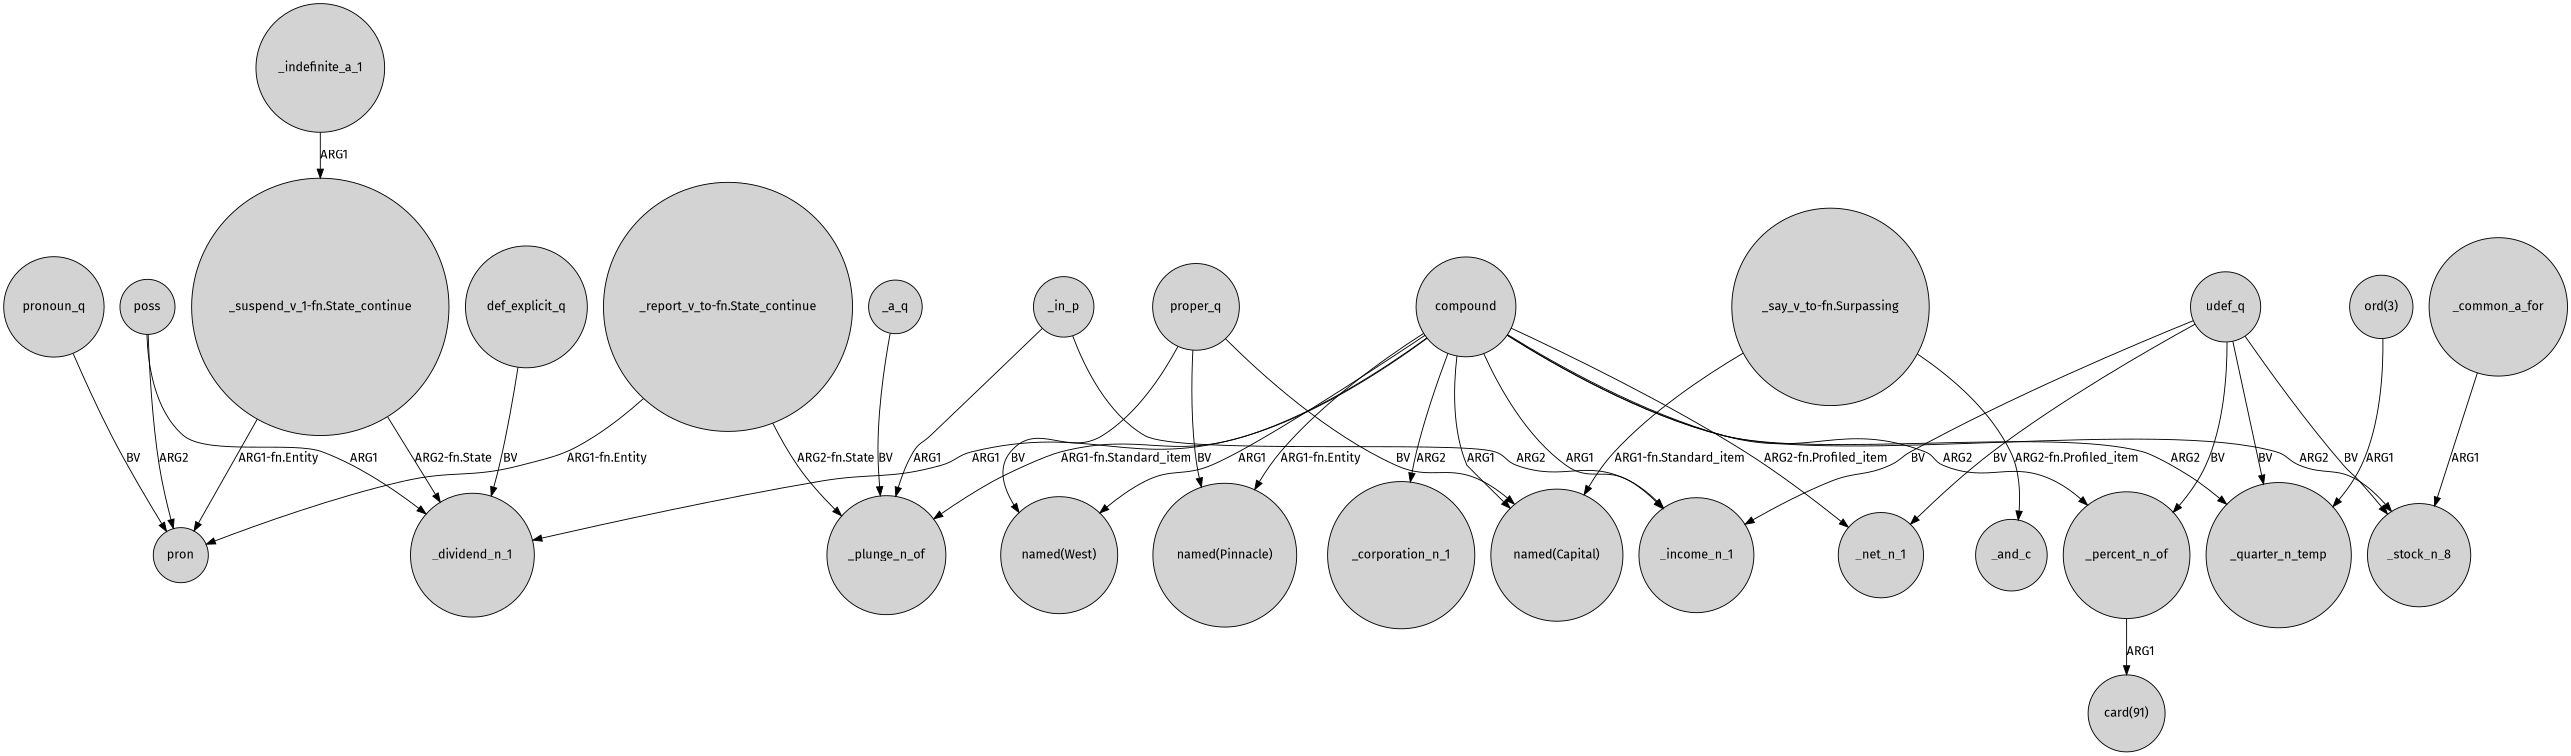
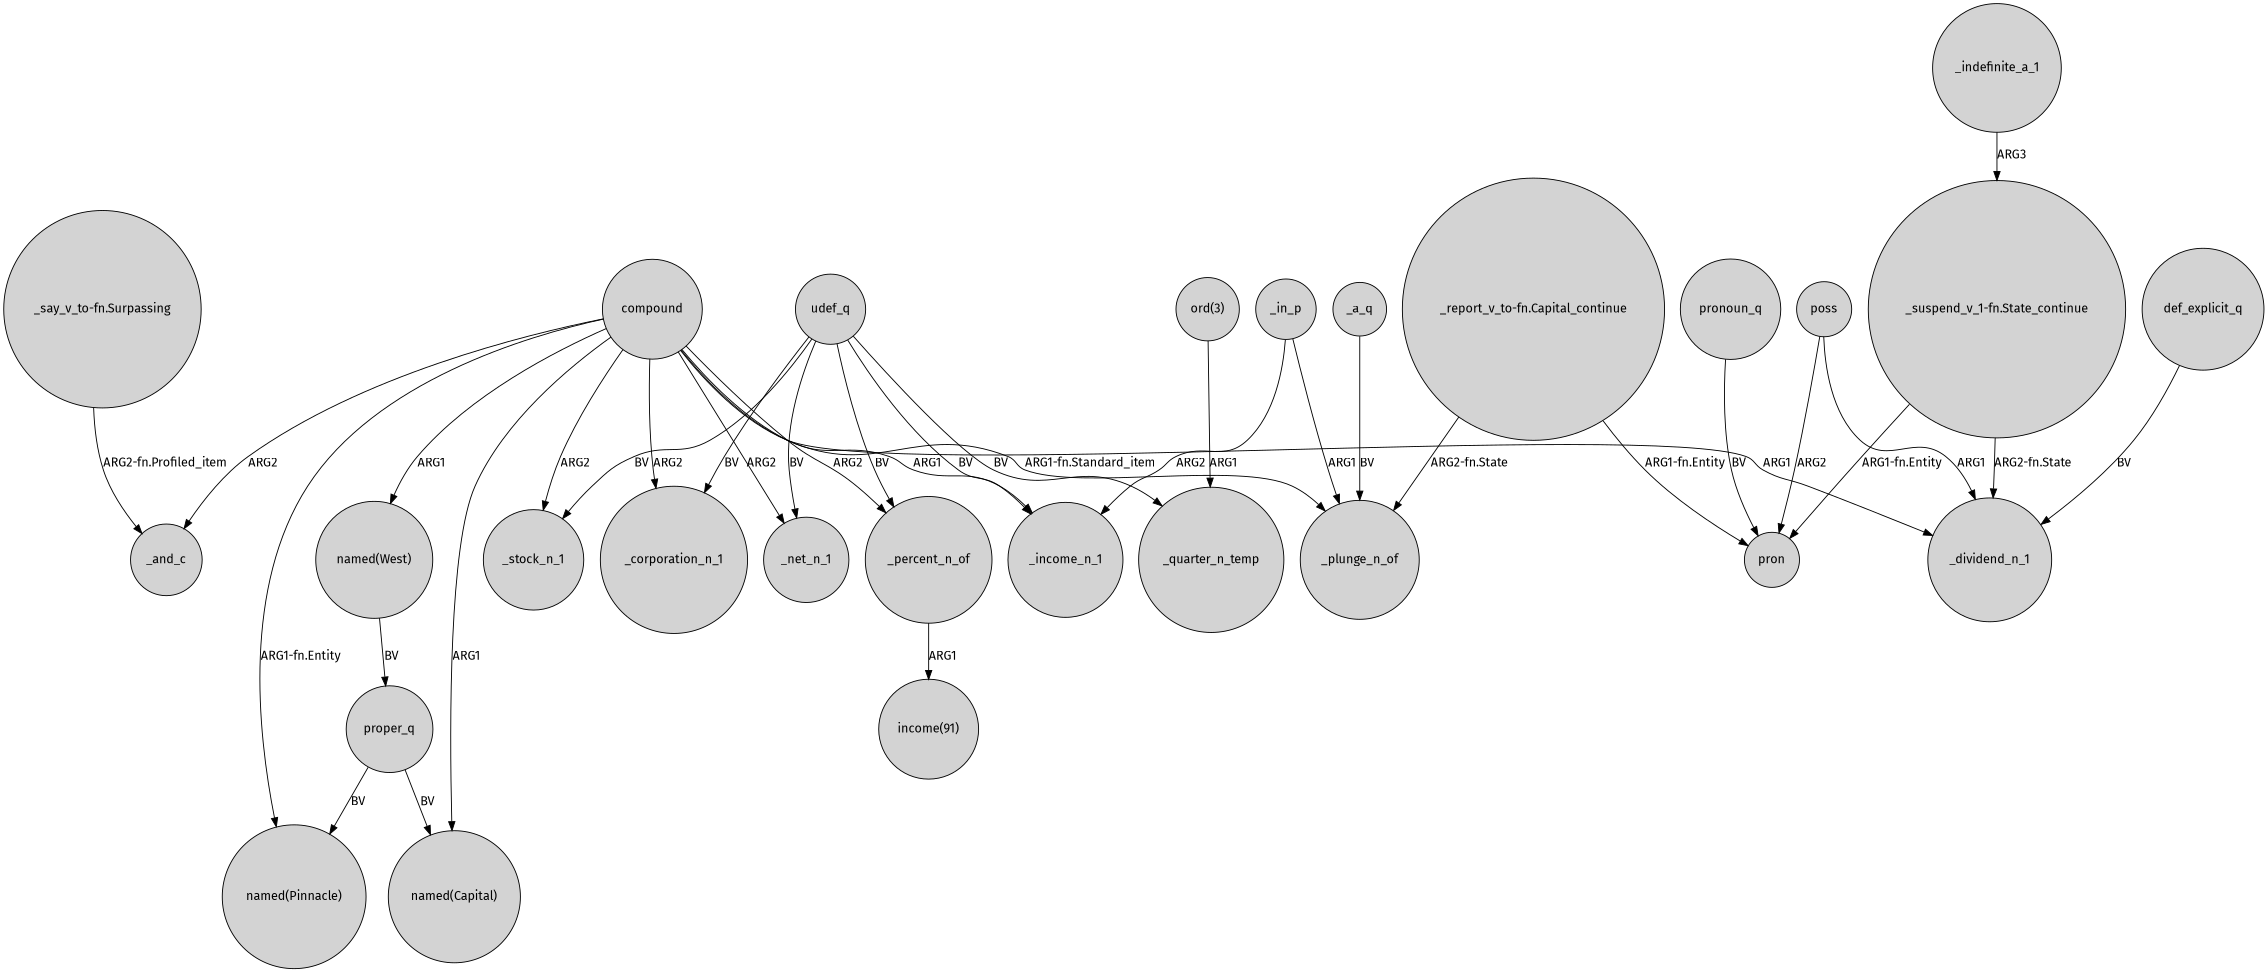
edge "_indefinite_a_1" -> "_suspend_v_1-fn.State_continue": label "ARG1" -> "ARG3"
node "_report_v_to-fn.State_continue": label "_report_v_to-fn.State_continue" -> "_report_v_to-fn.Capital_continue"
node "_common_a_for": removed
edge "_say_v_to-fn.Surpassing" -> "named(Capital)": removed, label "ARG1-fn.Standard_item"
edge "udef_q" -> "_corporation_n_1": added, label "BV"
edge "proper_q" -> "named(West)": reversed
edge "compound" -> "_quarter_n_temp": now "compound" -> "_and_c"
edge "compound" -> "_net_n_1": label "ARG2-fn.Profiled_item" -> "ARG2"
node "_stock_n_8": label "_stock_n_8" -> "_stock_n_1"
node "card(91)": label "card(91)" -> "income(91)"
